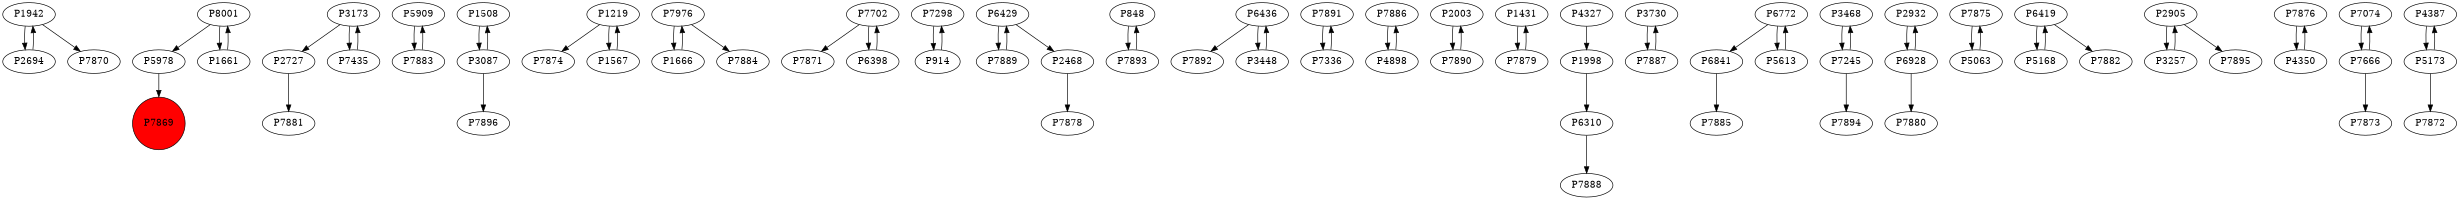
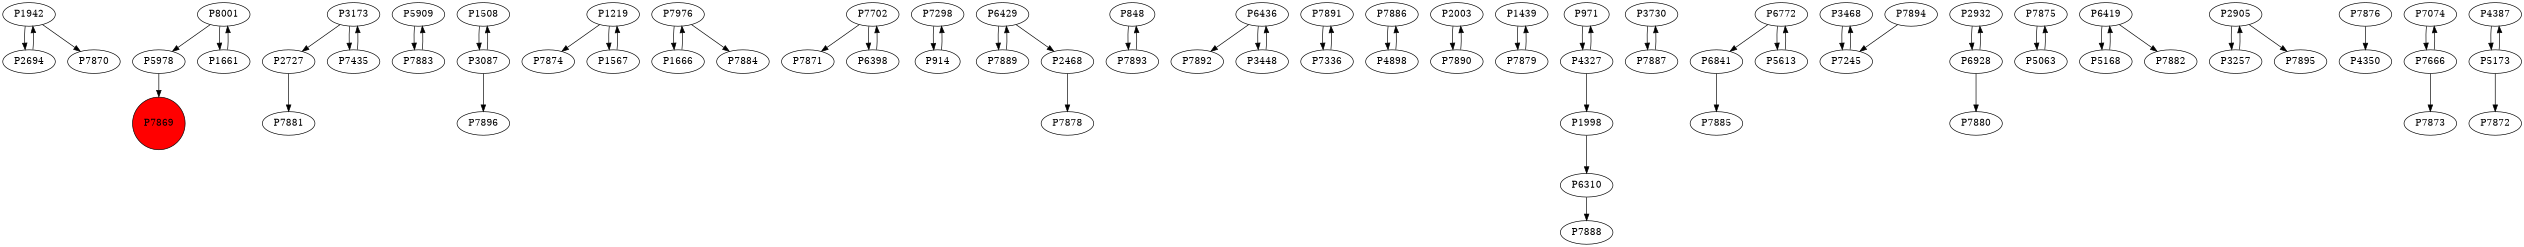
node "P1431": label "P1431" -> "P1439"
node "P971": added
edge "P4350" -> "P7876": removed
edge "P7245" -> "P7894": reversed
